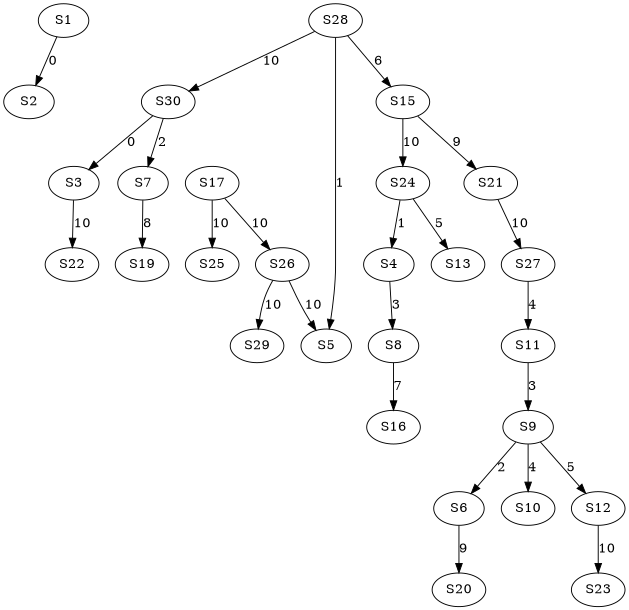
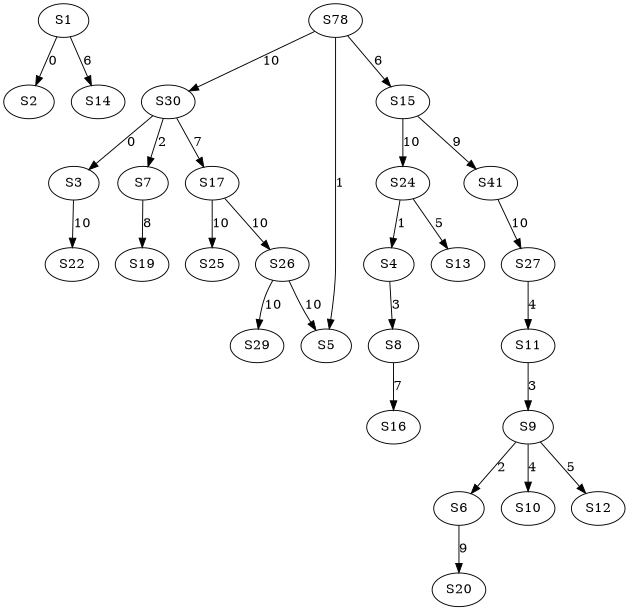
node "S28": label "S28" -> "S78"
node "S14": added
edge "S30" -> "S17": added, label "7"
node "S21": label "S21" -> "S41"
node "S23": removed
